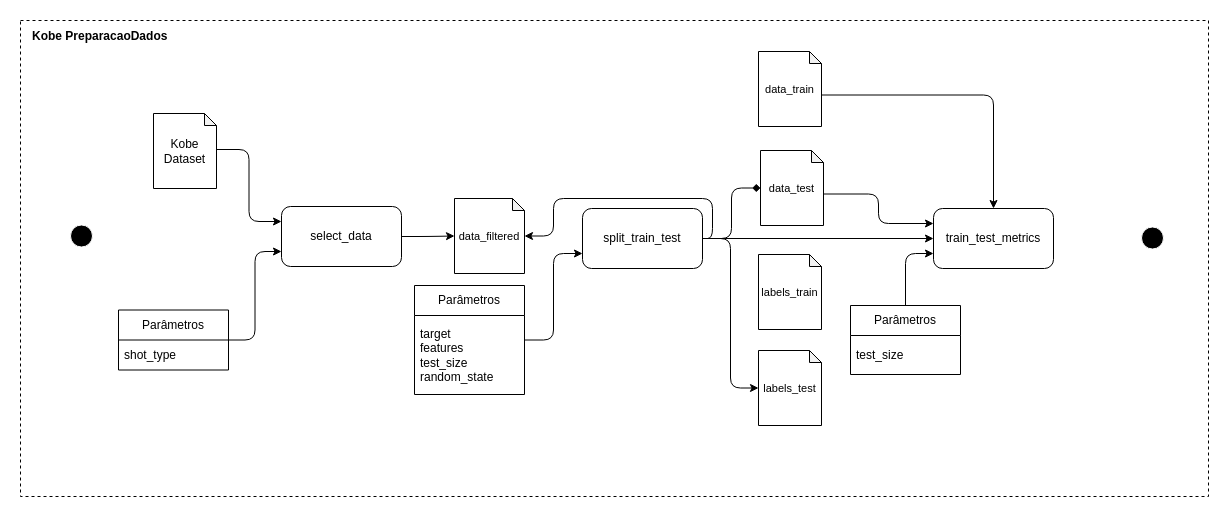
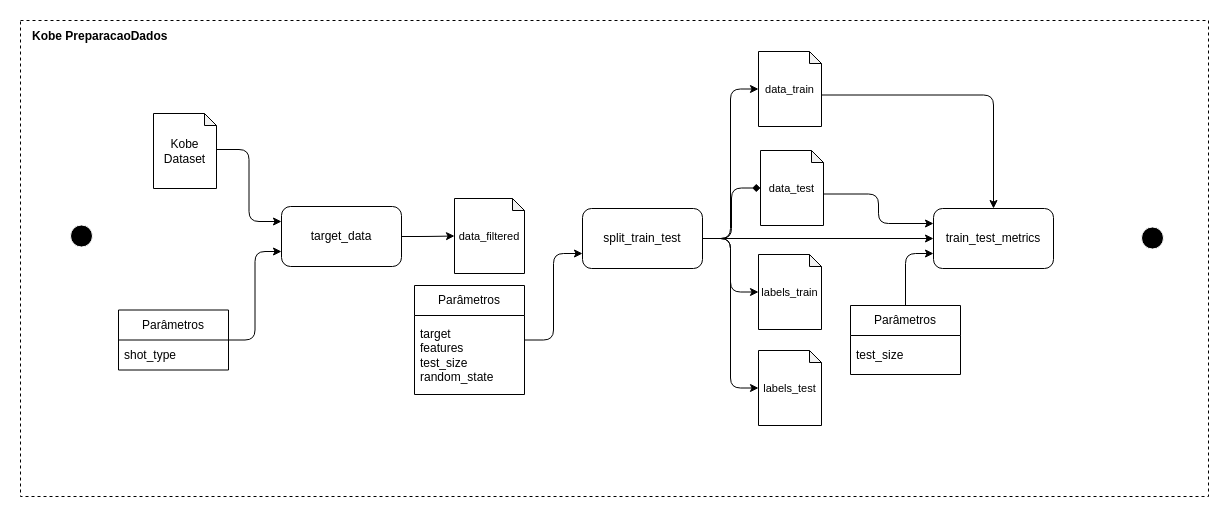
edge "split_train_test" -> "data_filtered": now "split_train_test" -> "data_train"
node "select_data": label "select_data" -> "target_data"
edge "split_train_test" -> "labels_train": added
